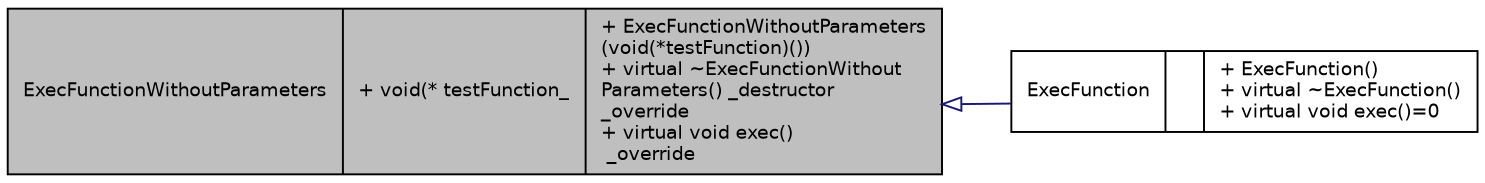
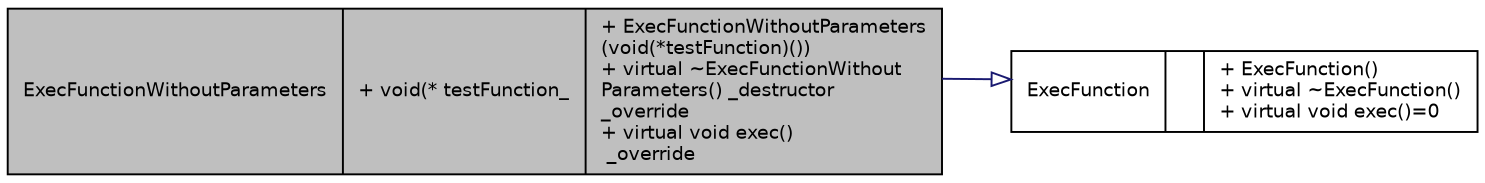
edge "ExecFunction" -> "ExecFunctionWithoutParameters": reversed
